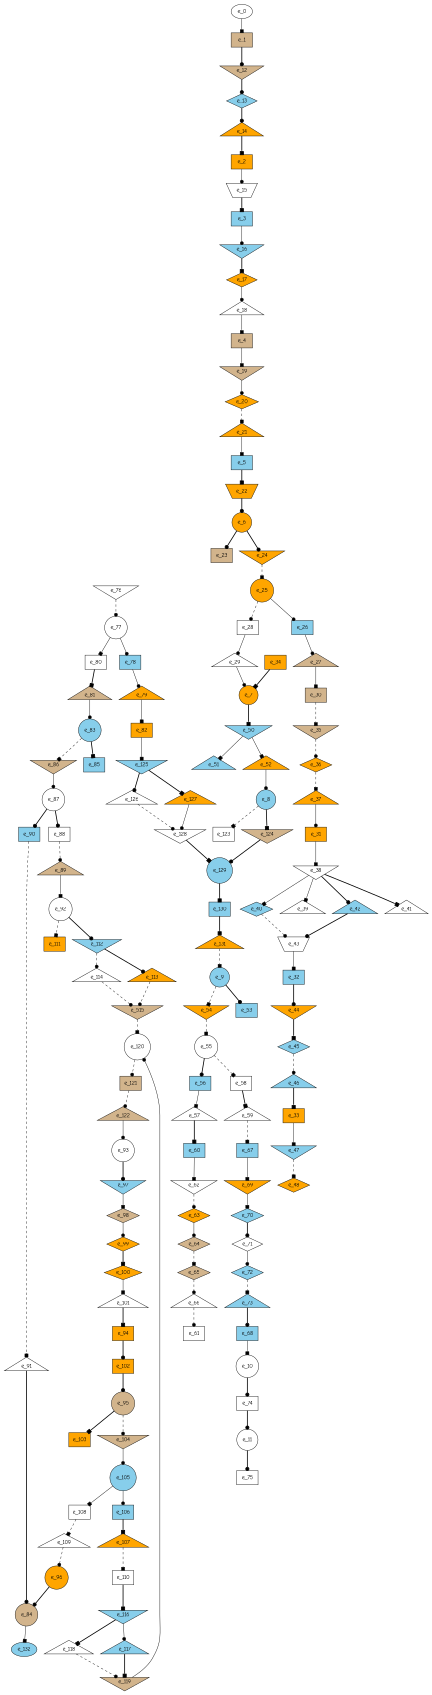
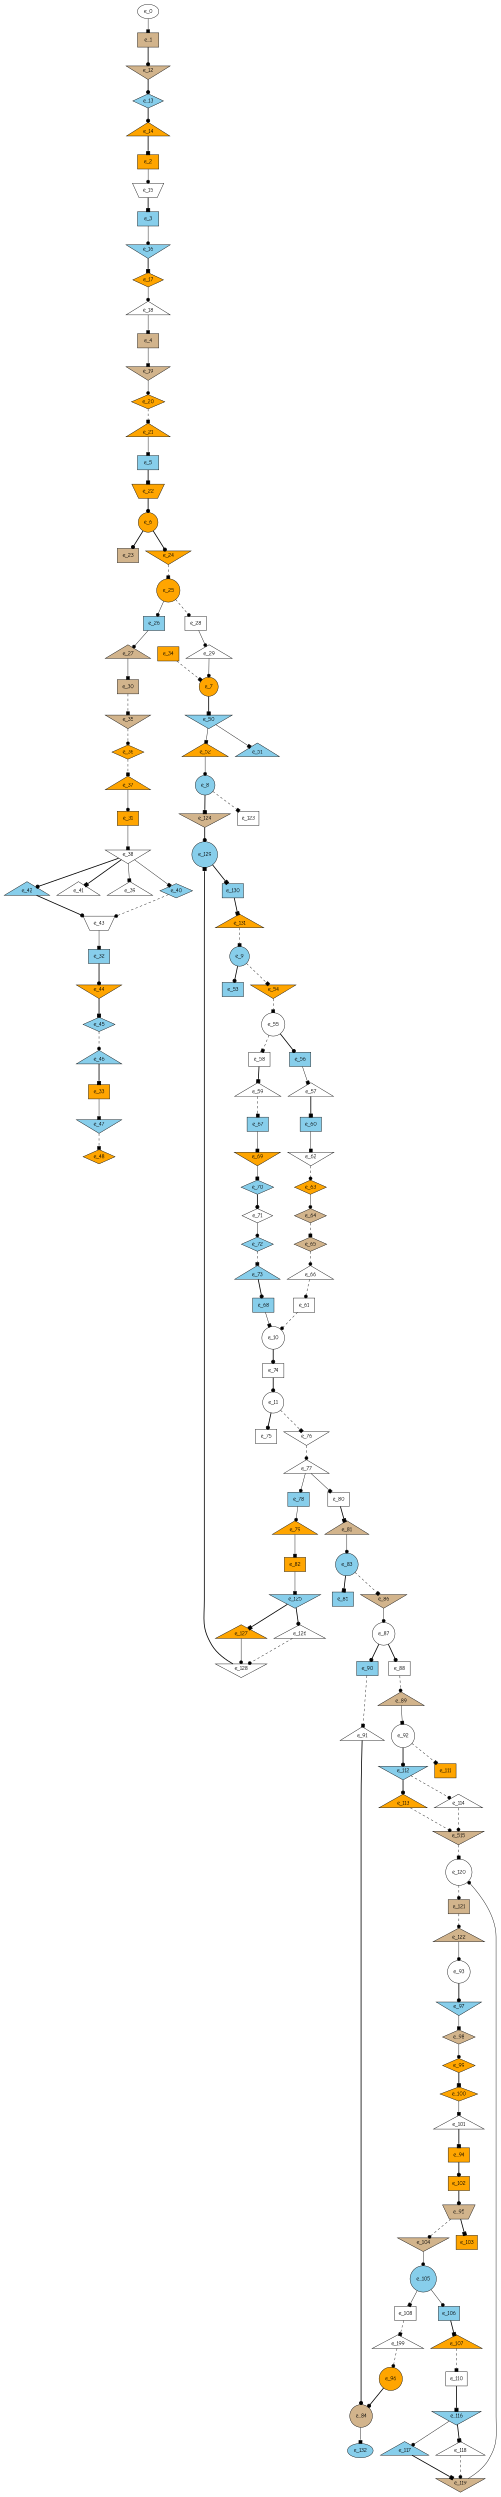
node "e_77": shape circle -> triangle
edge "e_34" -> "e_7": style bold -> dashed
edge "e_61" -> "e_10": added
node "e_95": shape circle -> invtrapezium
edge "e_11" -> "e_76": added
node "e_109": label "e_109" -> "e_199"
